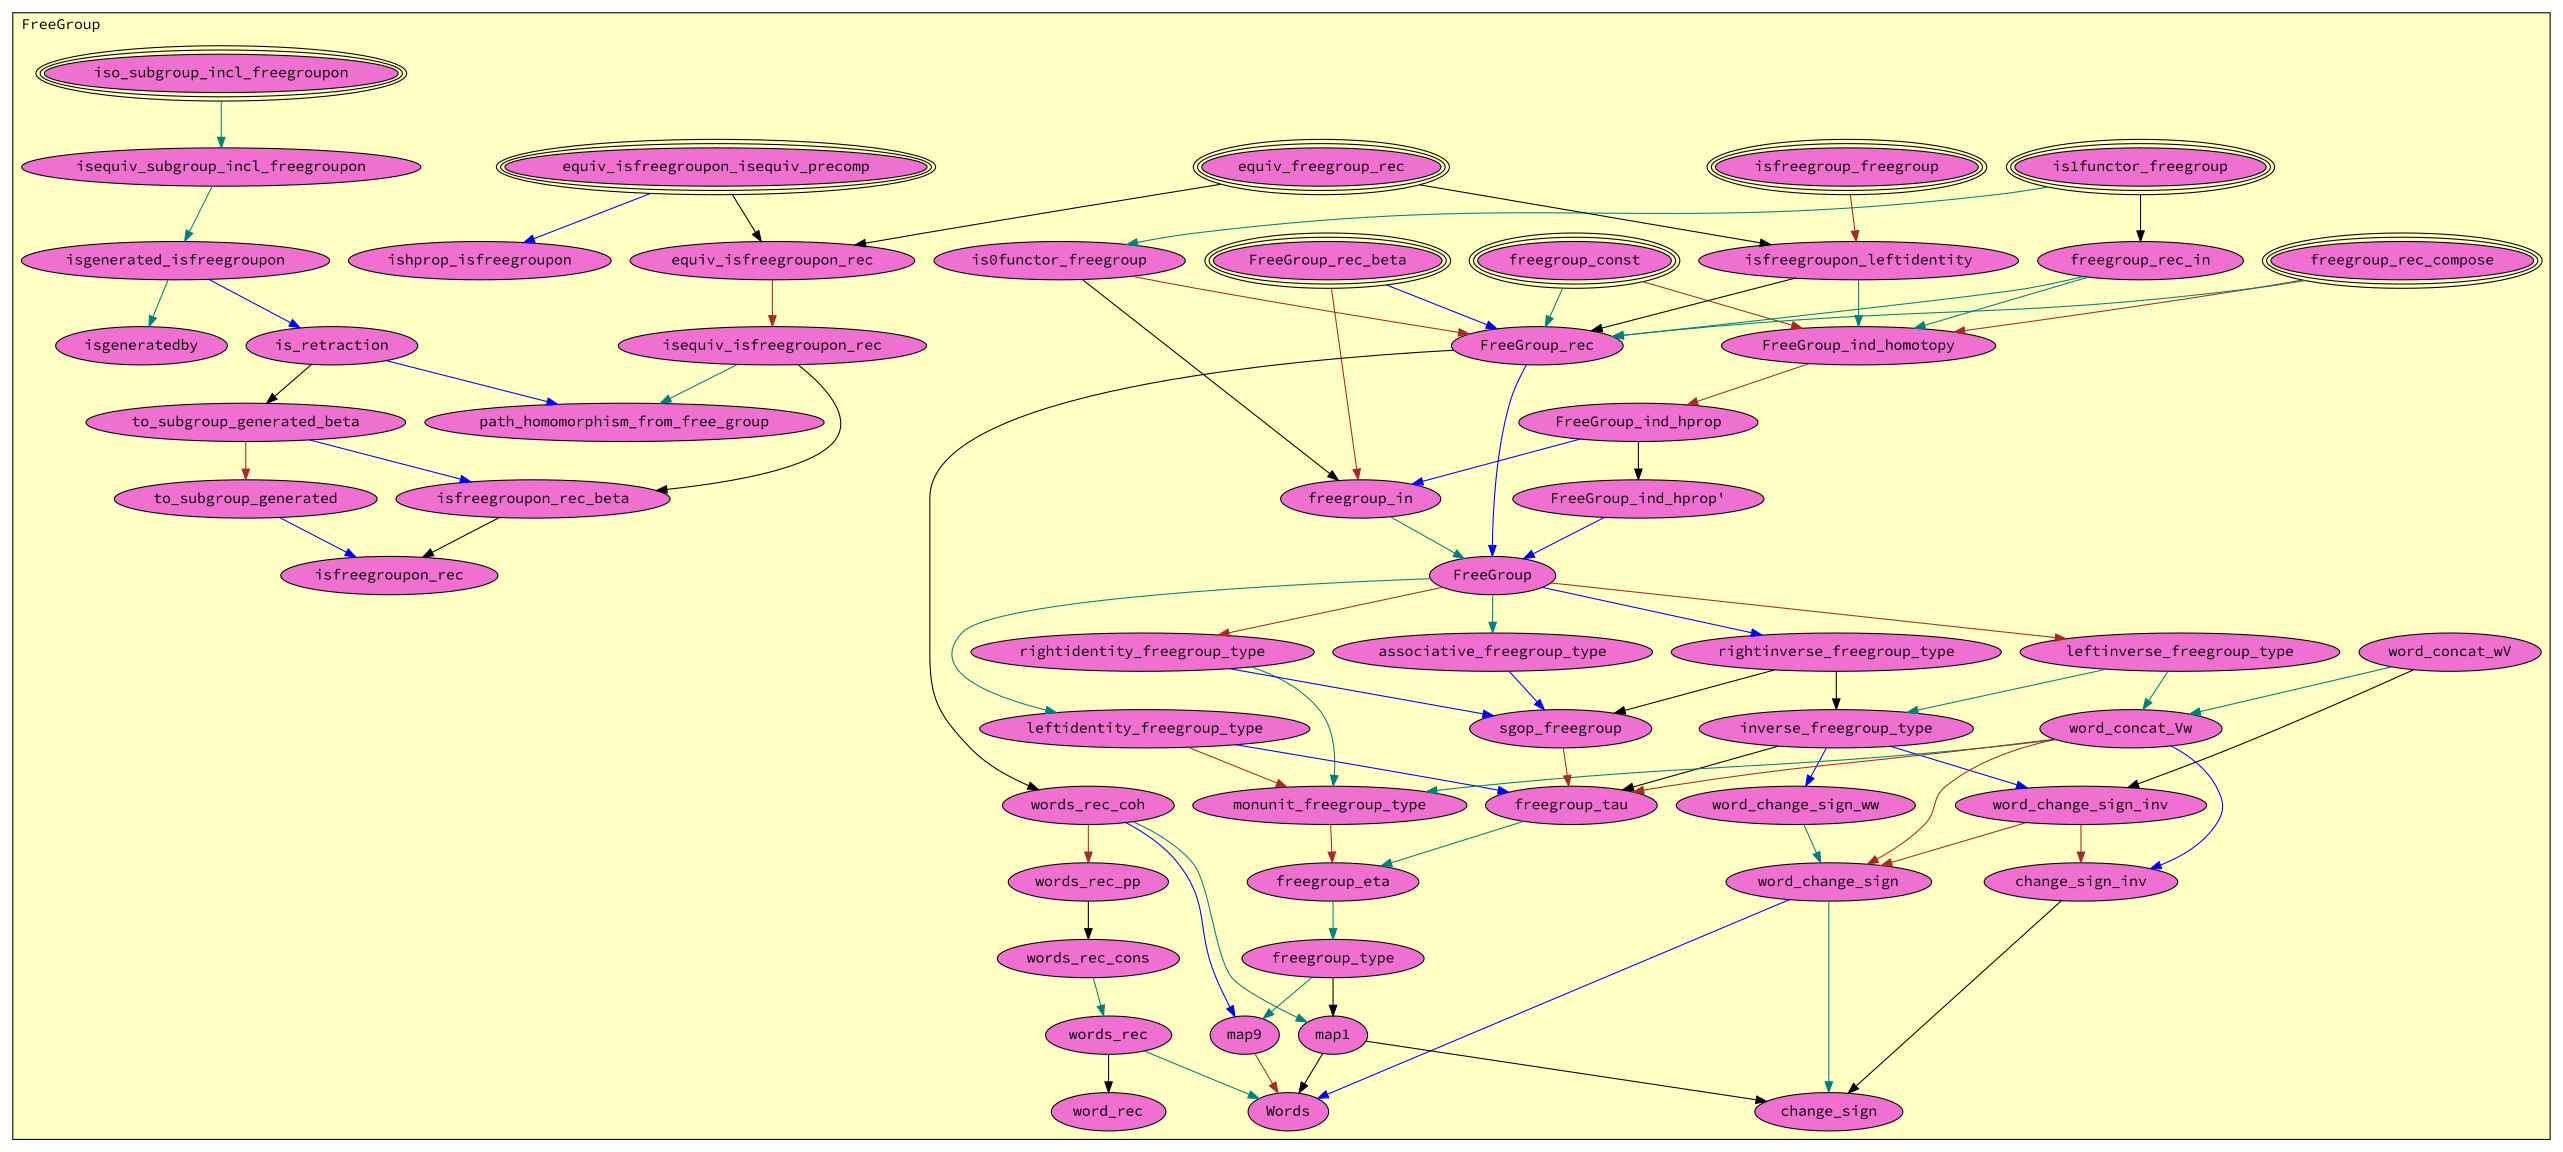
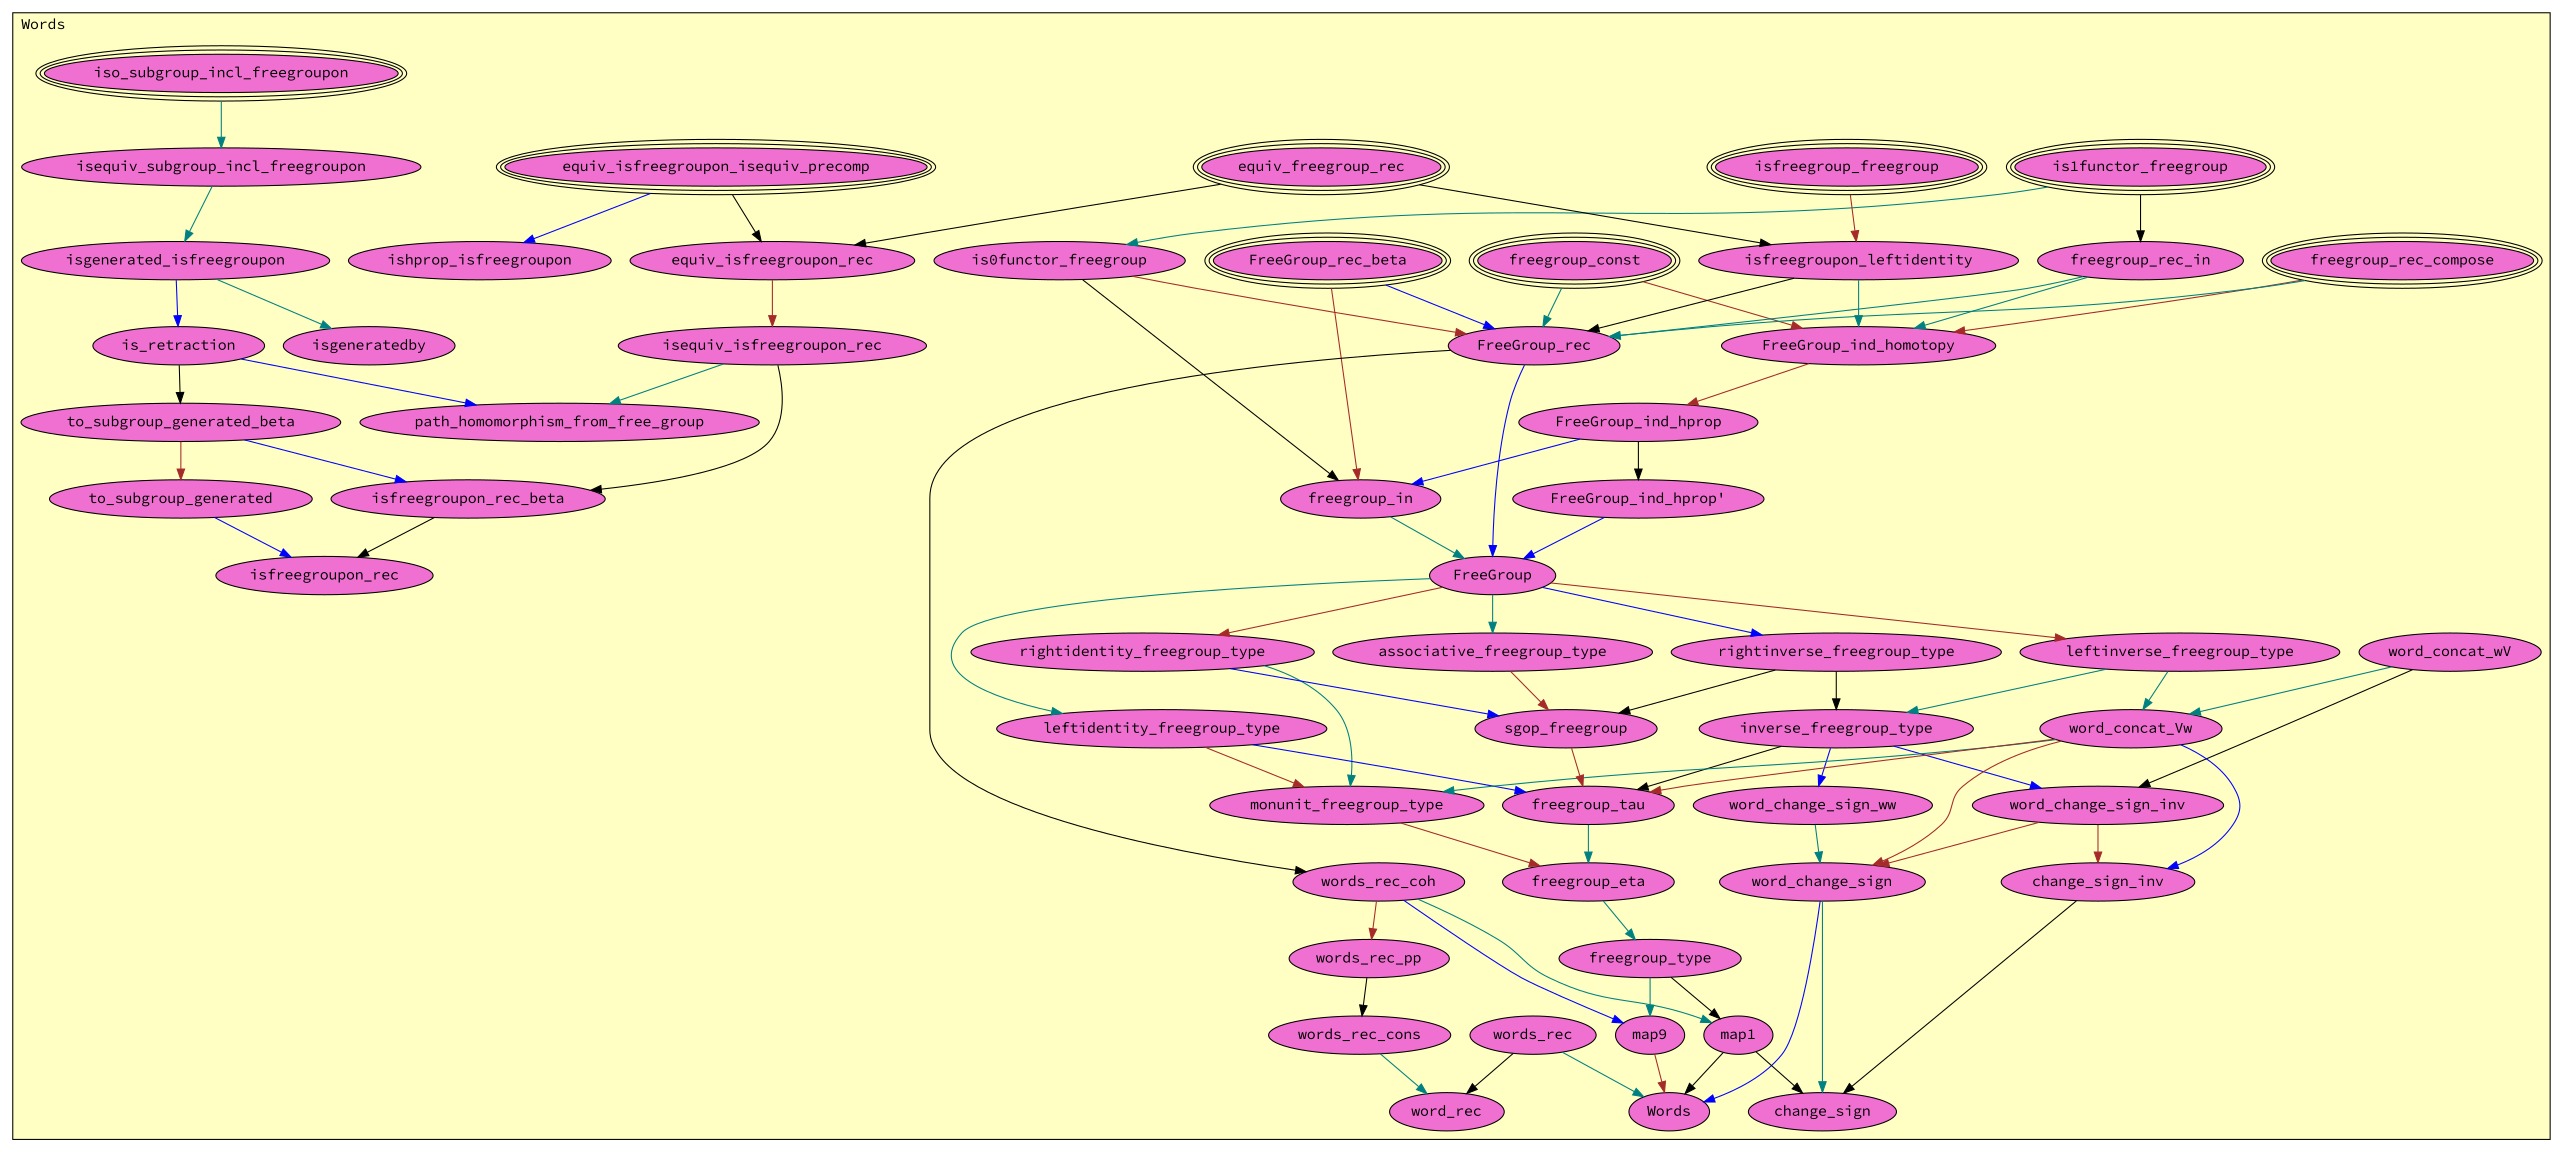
cluster "FreeGroup": label "FreeGroup" -> "Words"
edge "associative_freegroup_type" -> "sgop_freegroup": color blue -> brown
edge "words_rec_cons" -> "words_rec": now "words_rec_cons" -> "word_rec"
